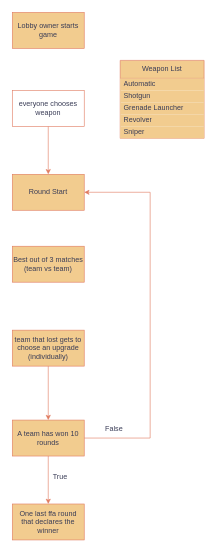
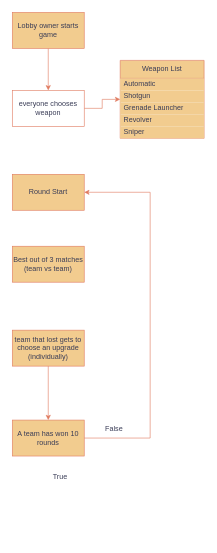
edge "Lobby owner starts game" -> "everyone chooses weapon": added
edge "everyone chooses weapon" -> "Round Start": now "everyone chooses weapon" -> "Weapon List"
edge "A team has won 10 rounds" -> "One last ffa round that declares the winner": removed
node "One last ffa round that declares the winner": removed
